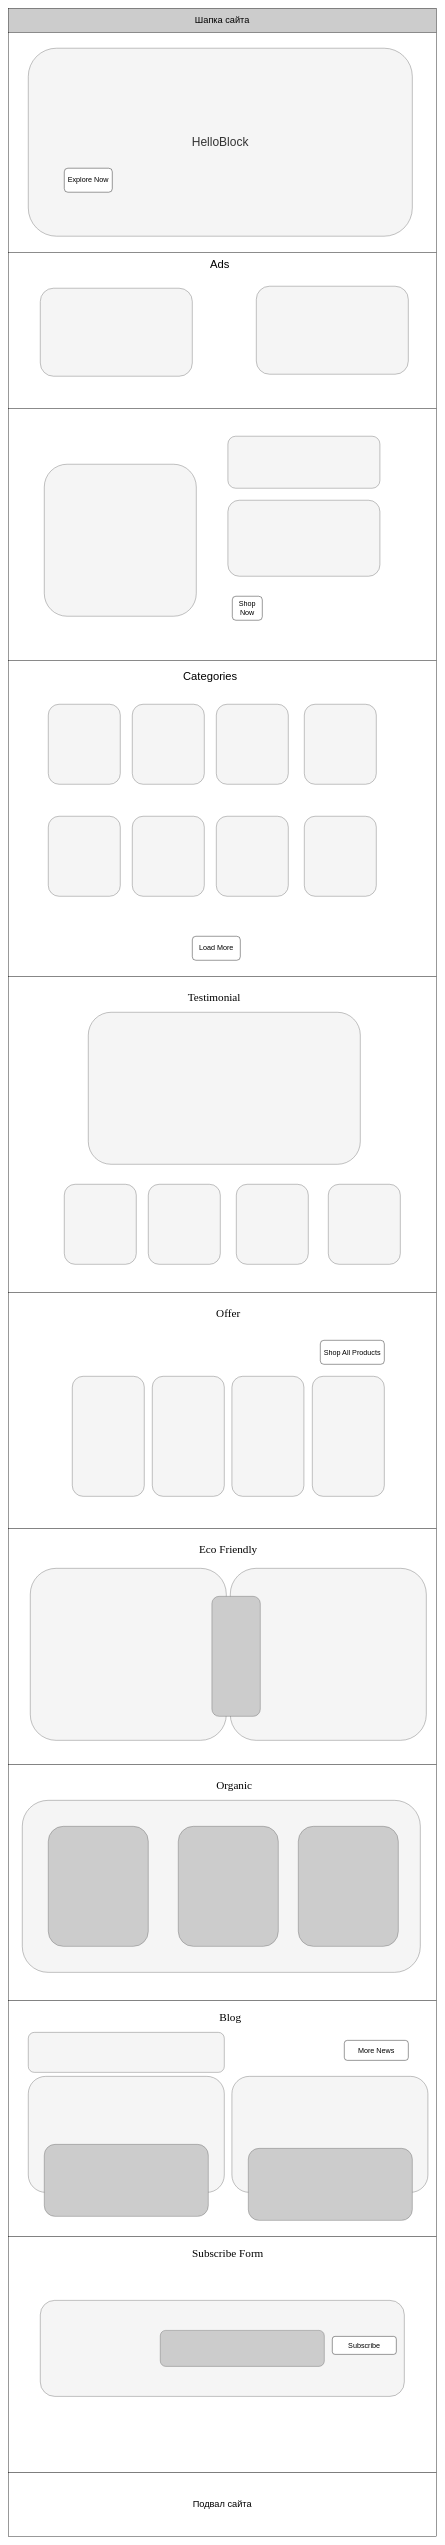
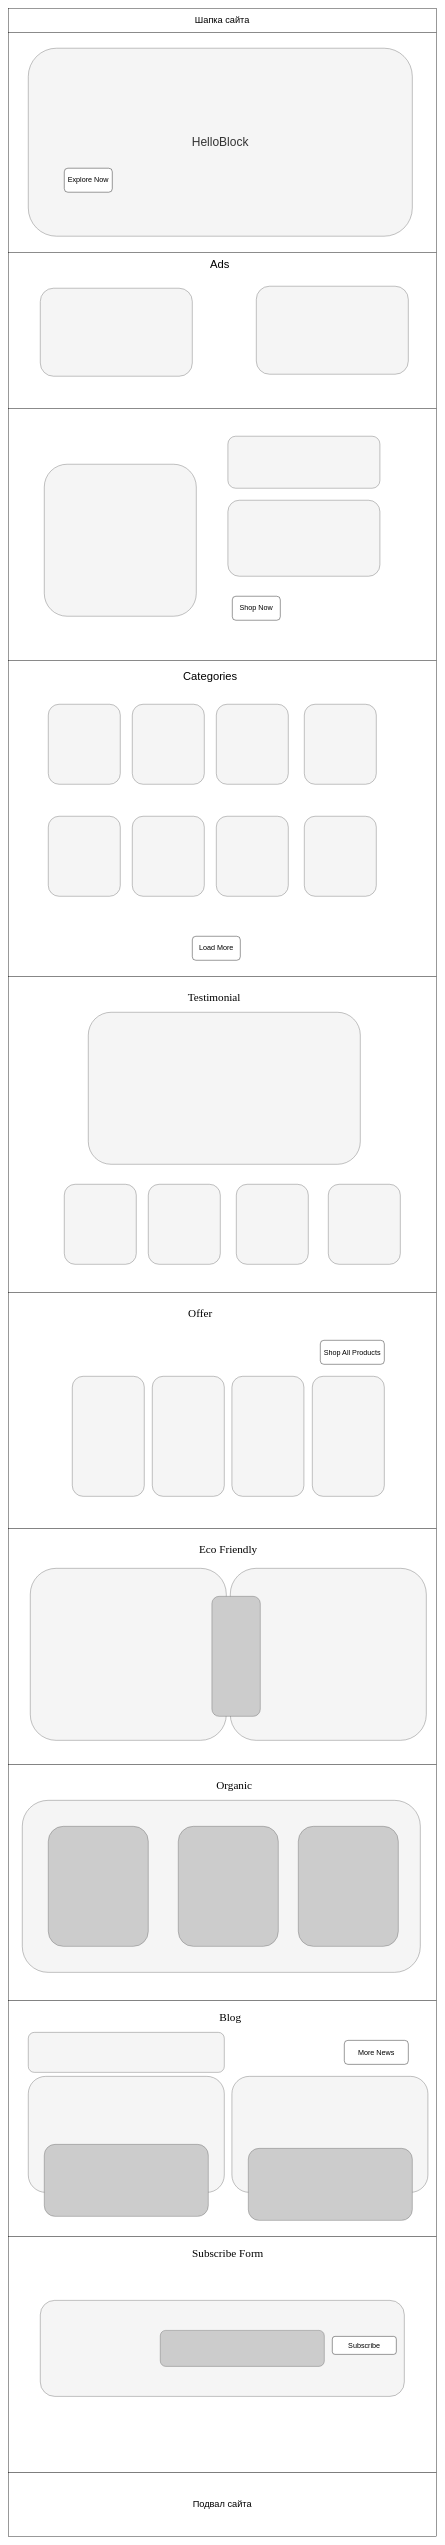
node "Шапка сайта": fillcolor #cccccc -> #ffffff
node "Shop Now": size 30x24 -> 48x24
node "Offer": moved (228, 1316) -> (200, 1316)
node "More News": size 64x20 -> 64x24
